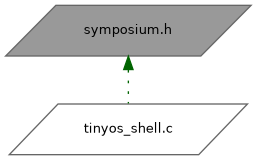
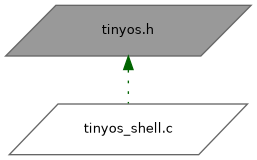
node "symposium.h": label "symposium.h" -> "tinyos.h"
